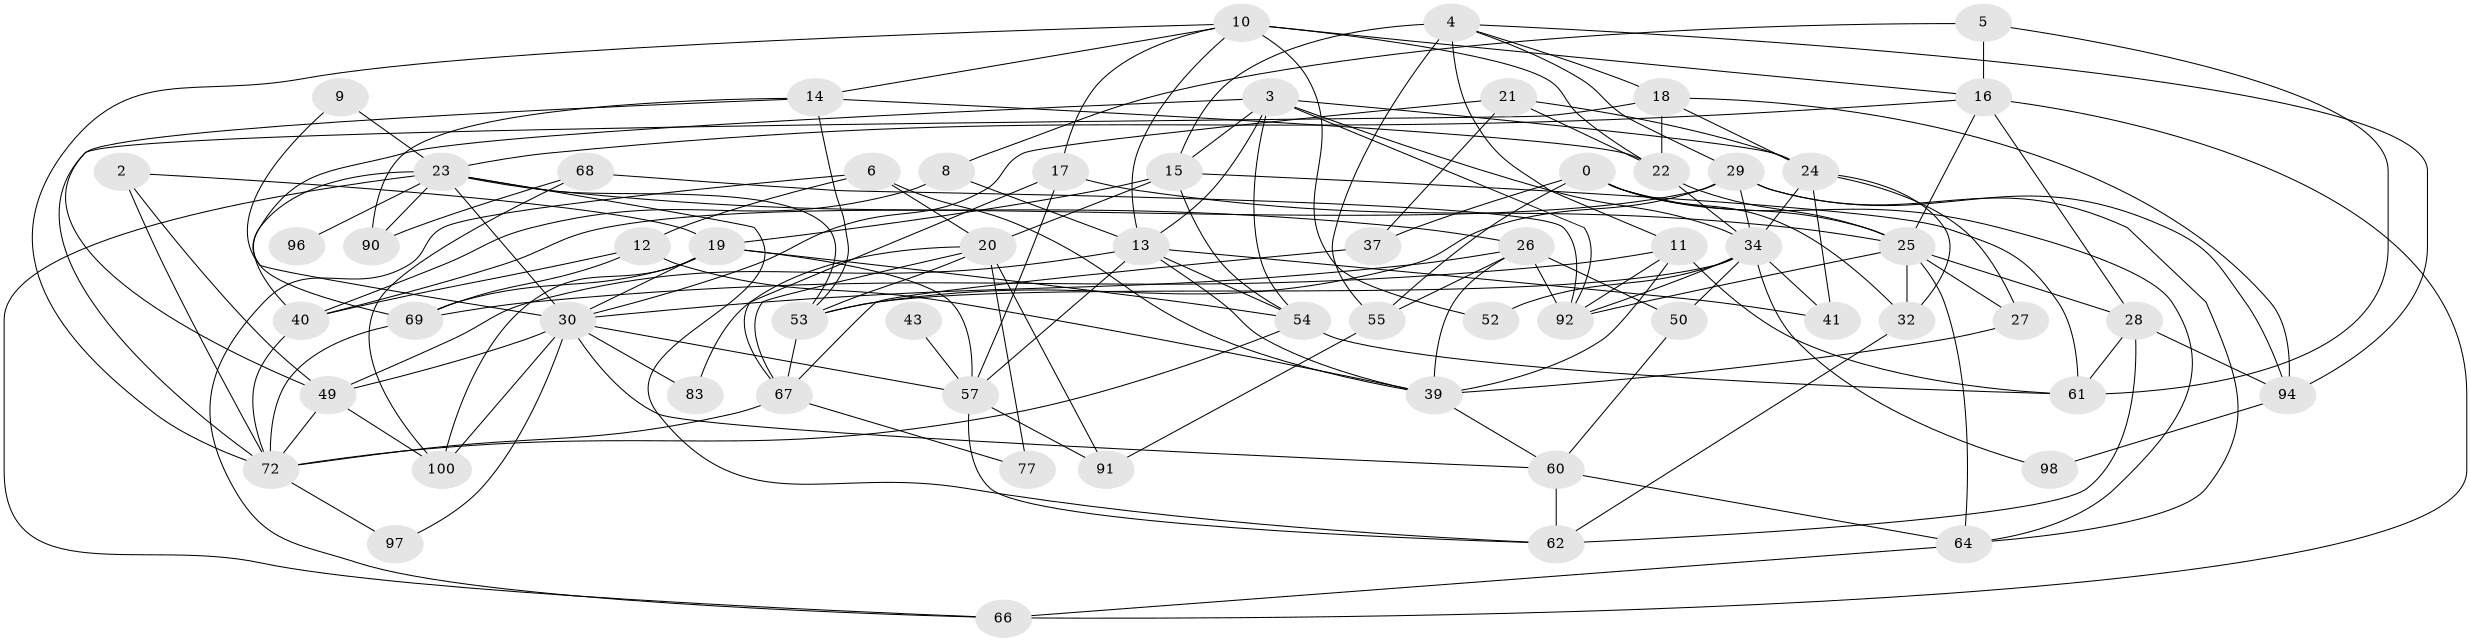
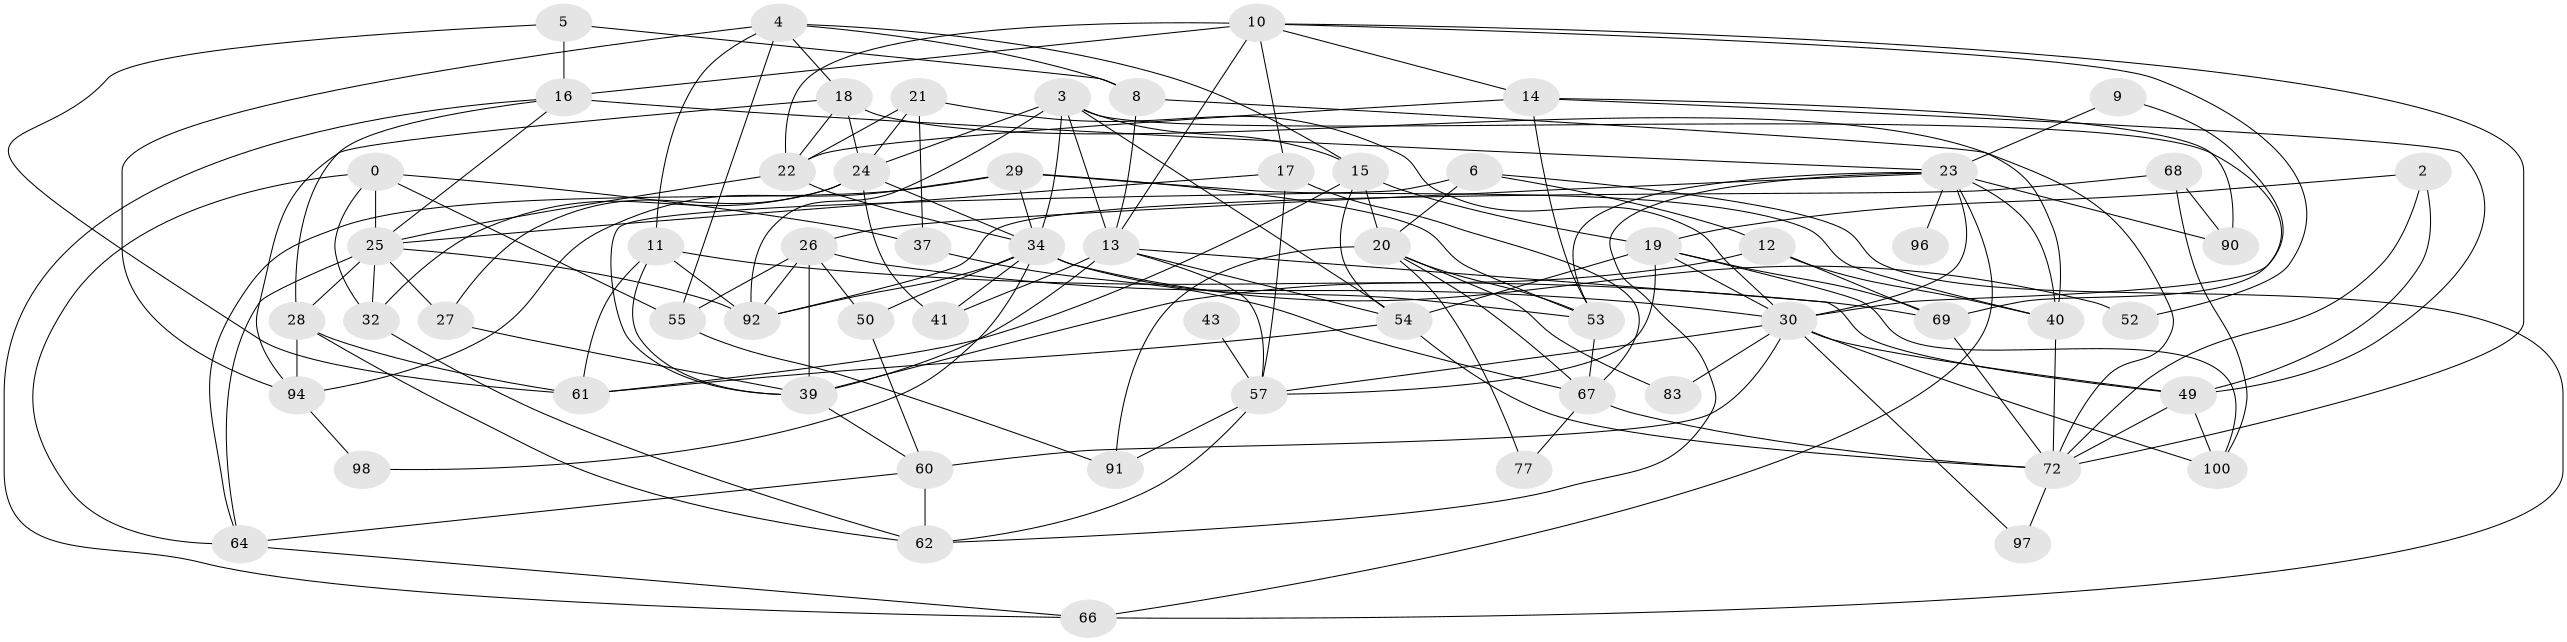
edge "4" -- "29": now "4" -- "8"
